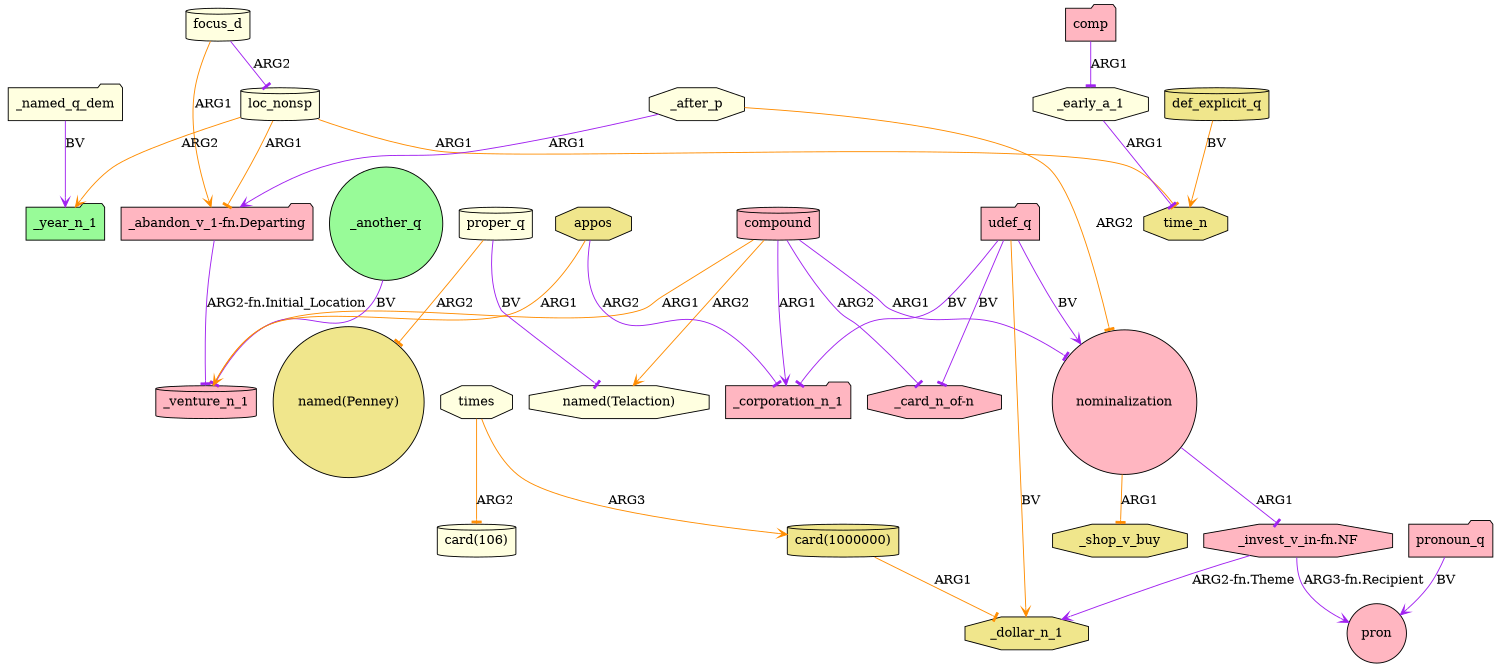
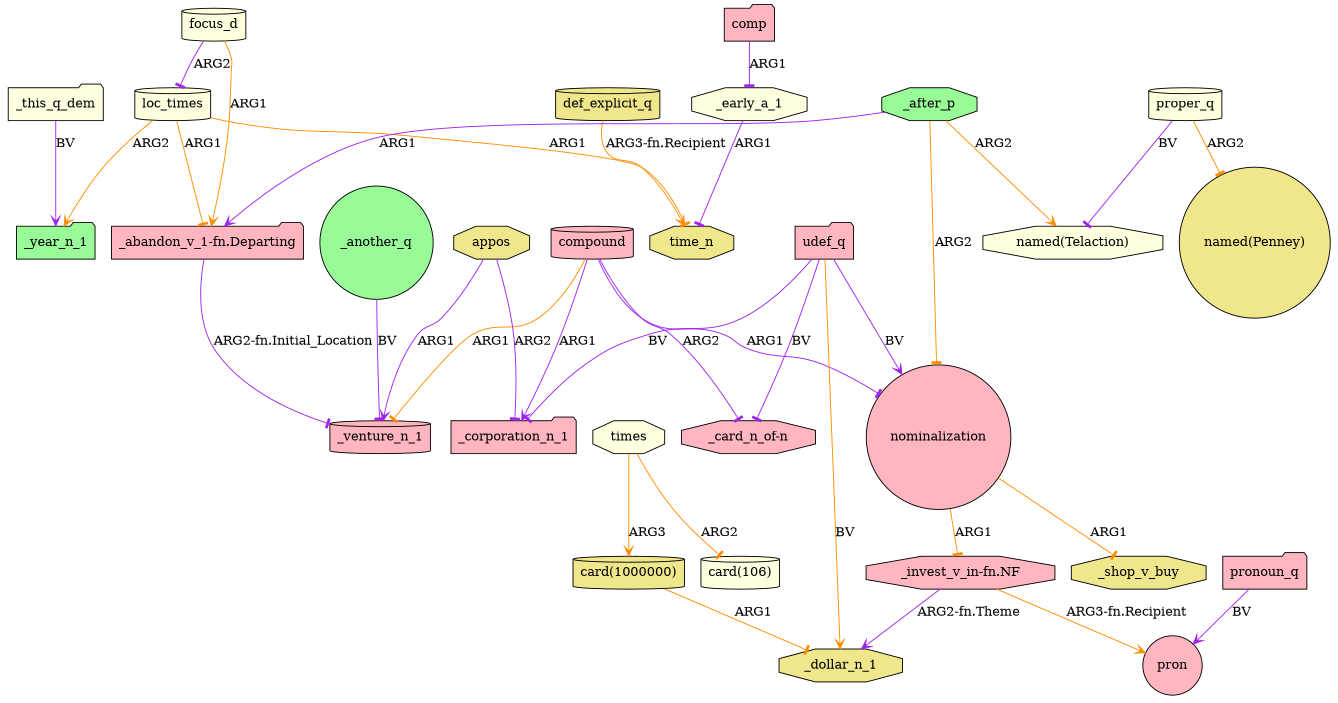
node "_named_q_dem": label "_named_q_dem" -> "_this_q_dem"
node "loc_nonsp": label "loc_nonsp" -> "loc_times"
node "_after_p": fillcolor lightyellow -> palegreen
edge "def_explicit_q" -> "time_n": label "BV" -> "ARG3-fn.Recipient"
edge "compound" -> "named(Telaction)": now "_after_p" -> "named(Telaction)"
edge "appos" -> "_venture_n_1": color darkorange -> purple
edge "nominalization" -> "_invest_v_in-fn.NF": color purple -> darkorange
edge "_invest_v_in-fn.NF" -> "pron": color purple -> darkorange
